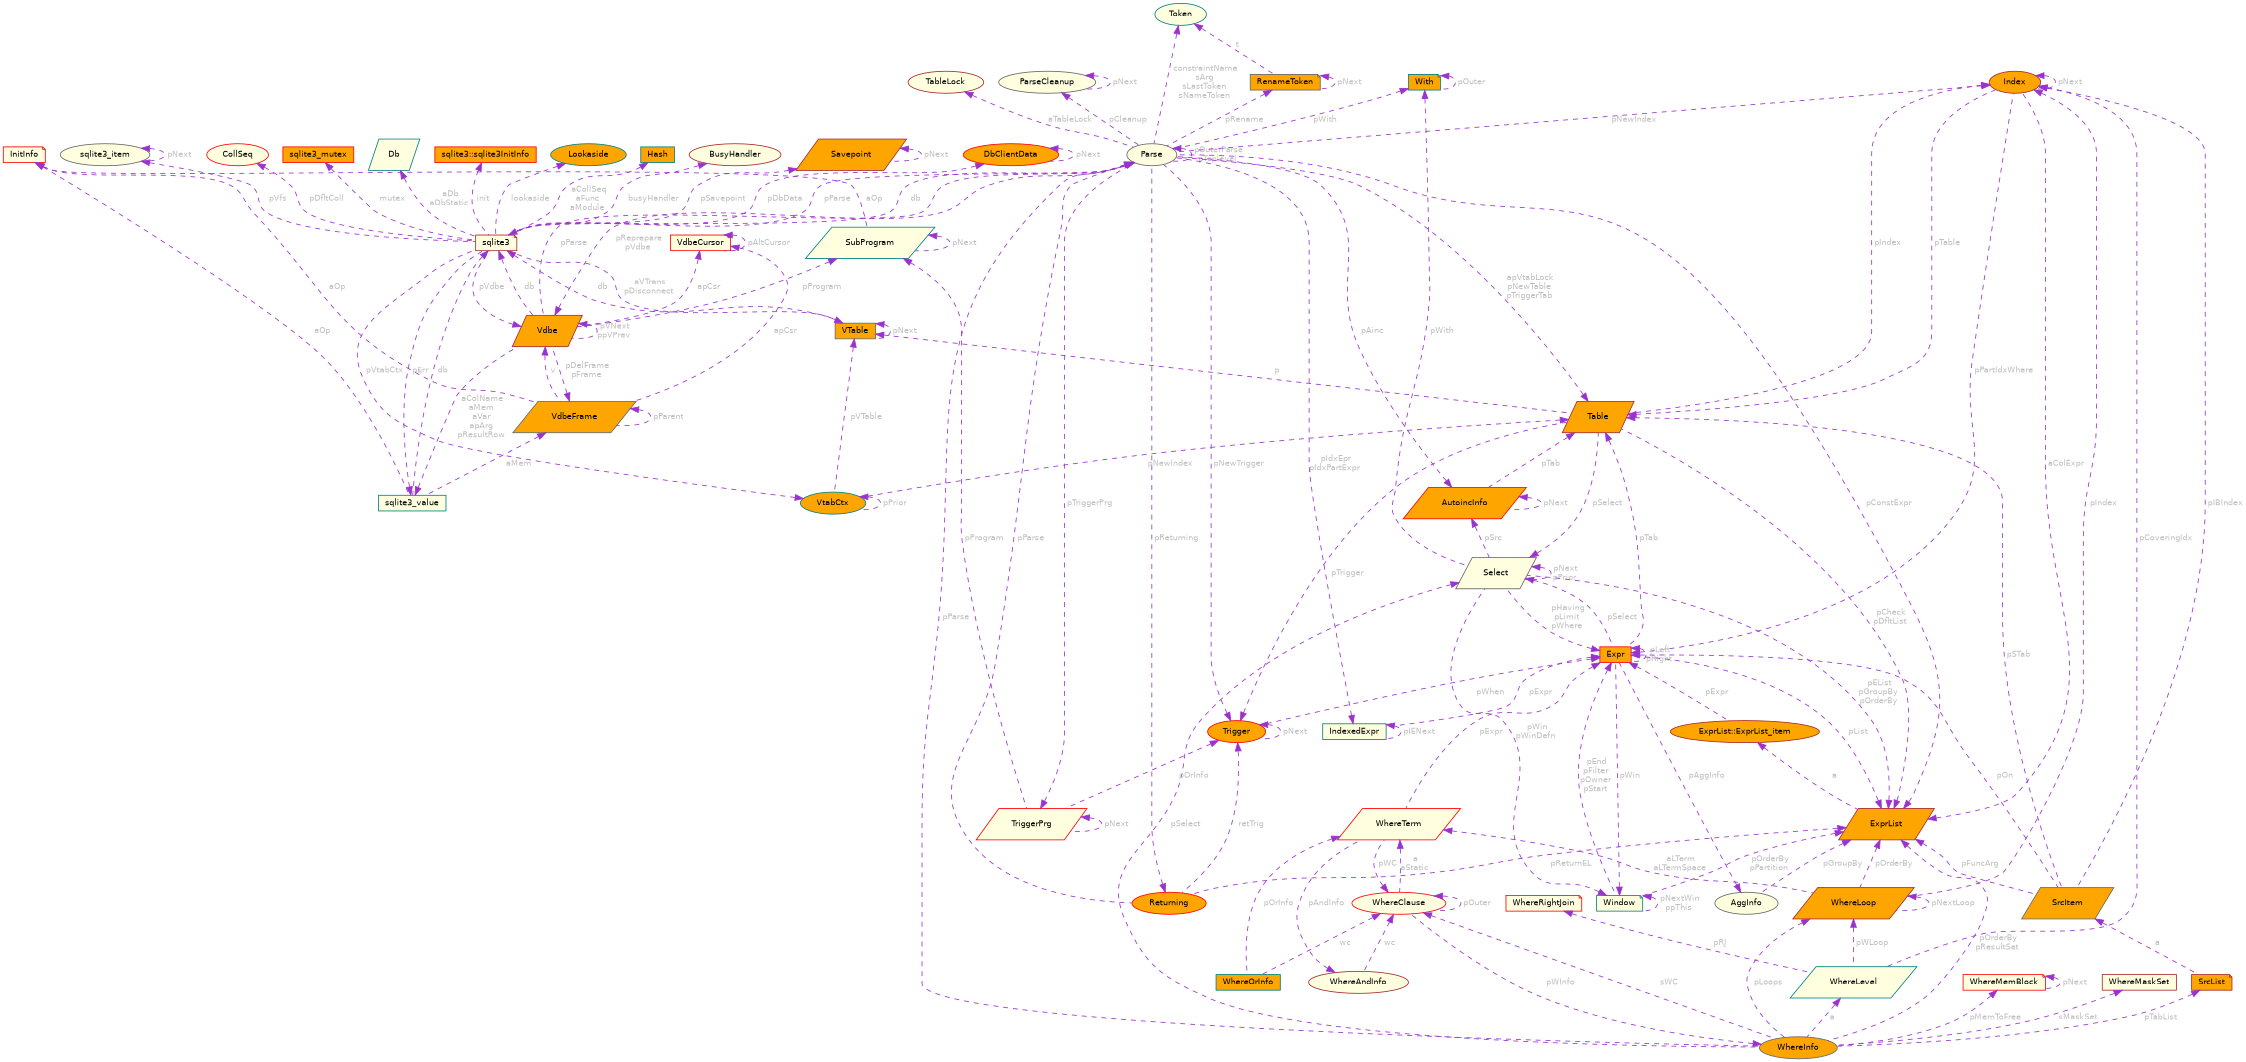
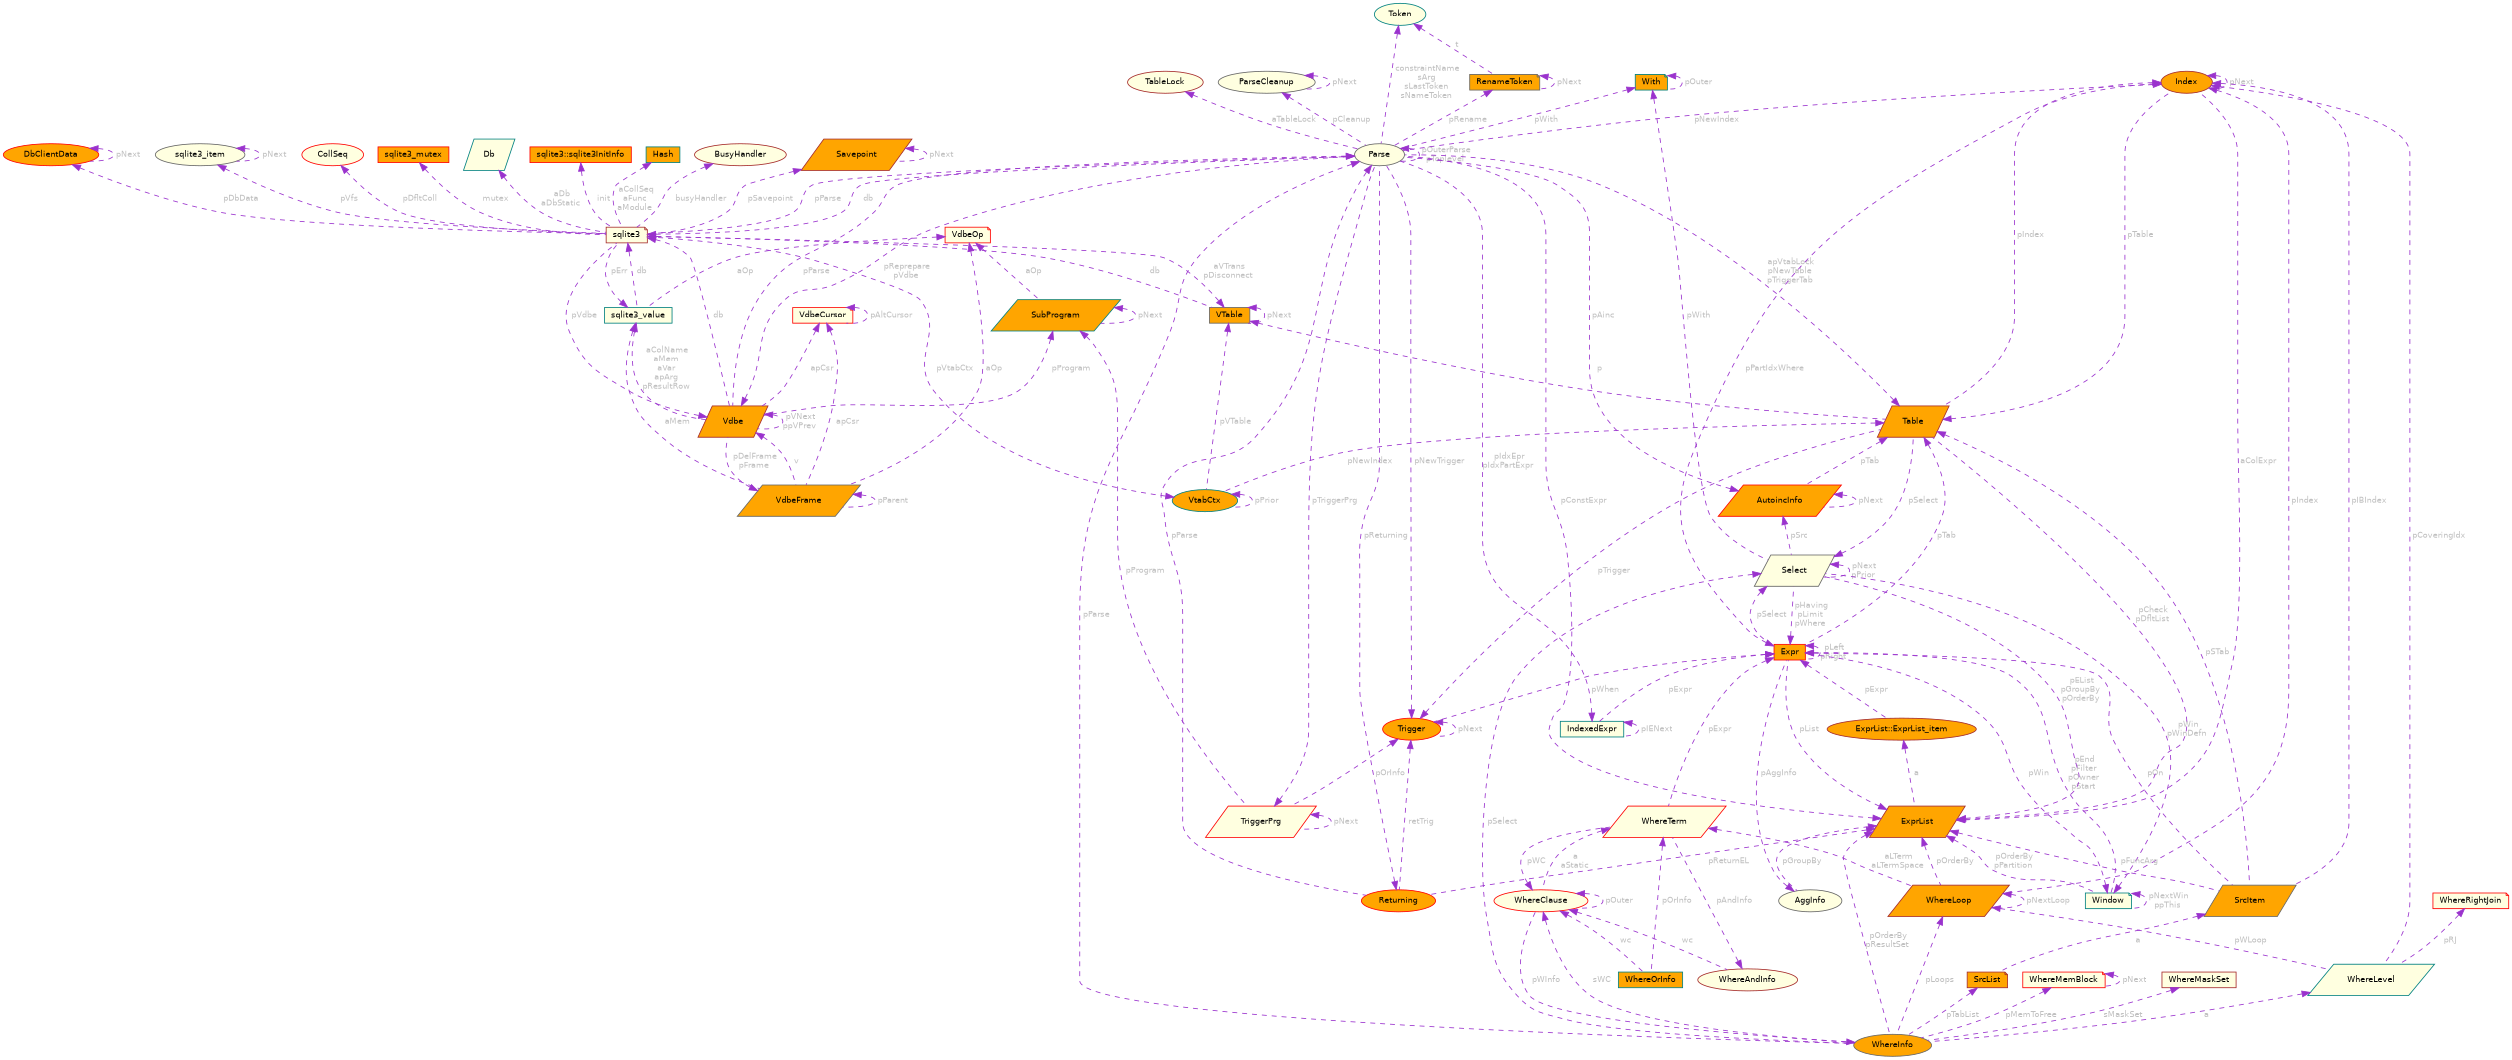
node "InitInfo": label "InitInfo" -> "VdbeOp"
node "Lookaside": removed
node "SubProgram": fillcolor lightyellow -> orange
edge "sqlite3_value" -> "VdbeFrame": reversed
